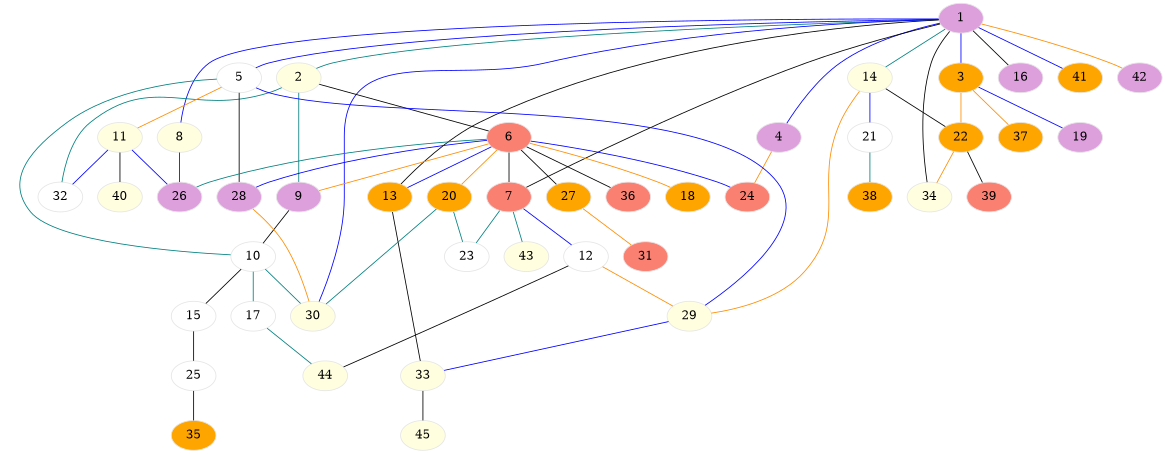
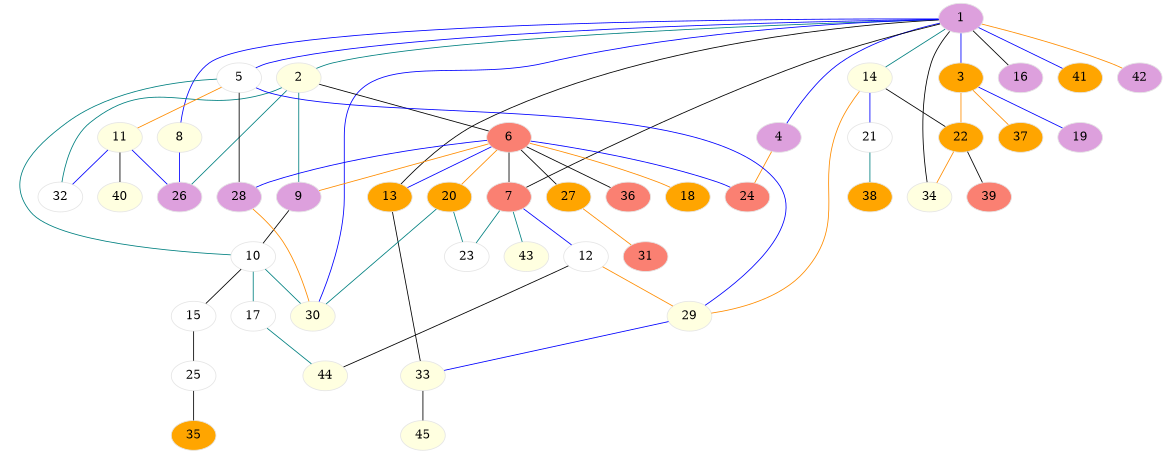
edge "6" -- "26": now "2" -- "26"
